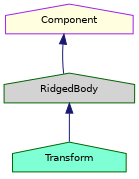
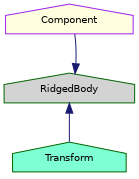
edge "RidgedBody" -> "Component": reversed
